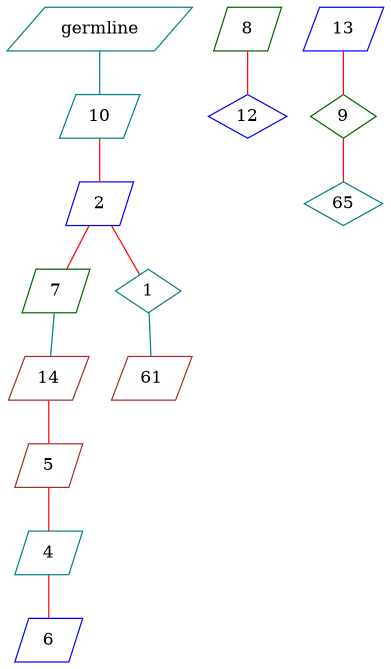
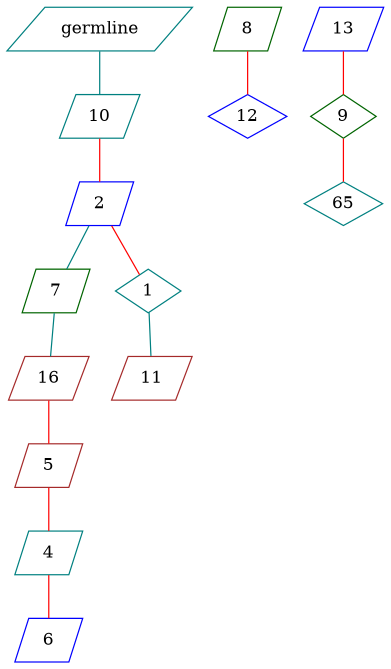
edge "2" -- "7": color red -> teal
node "14": label "14" -> "16"
node "61": label "61" -> "11"
